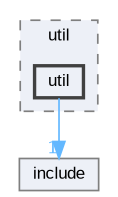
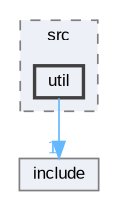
cluster "util": label "util" -> "src"
